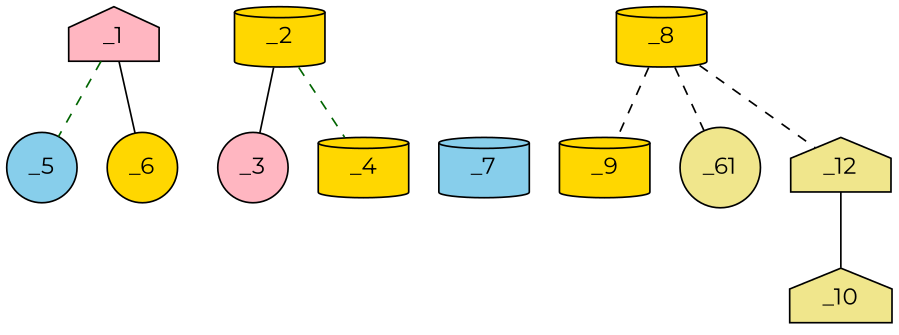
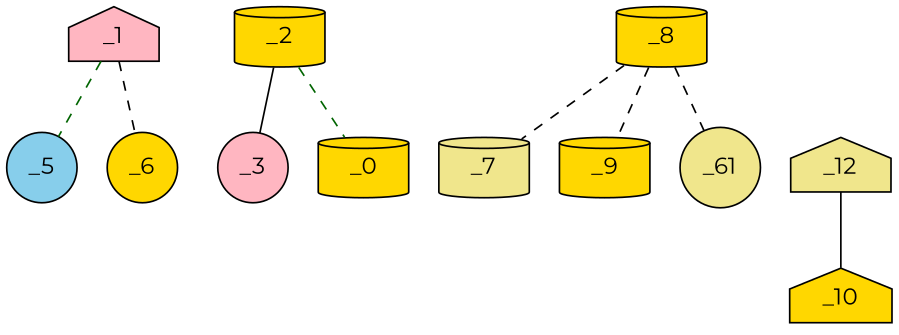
edge "_1" -- "_6": style solid -> dashed
edge "_8" -- "_12": now "_8" -- "_7"
node "_4": label "_4" -> "_0"
node "_7": fillcolor skyblue -> khaki
node "_10": fillcolor khaki -> gold
